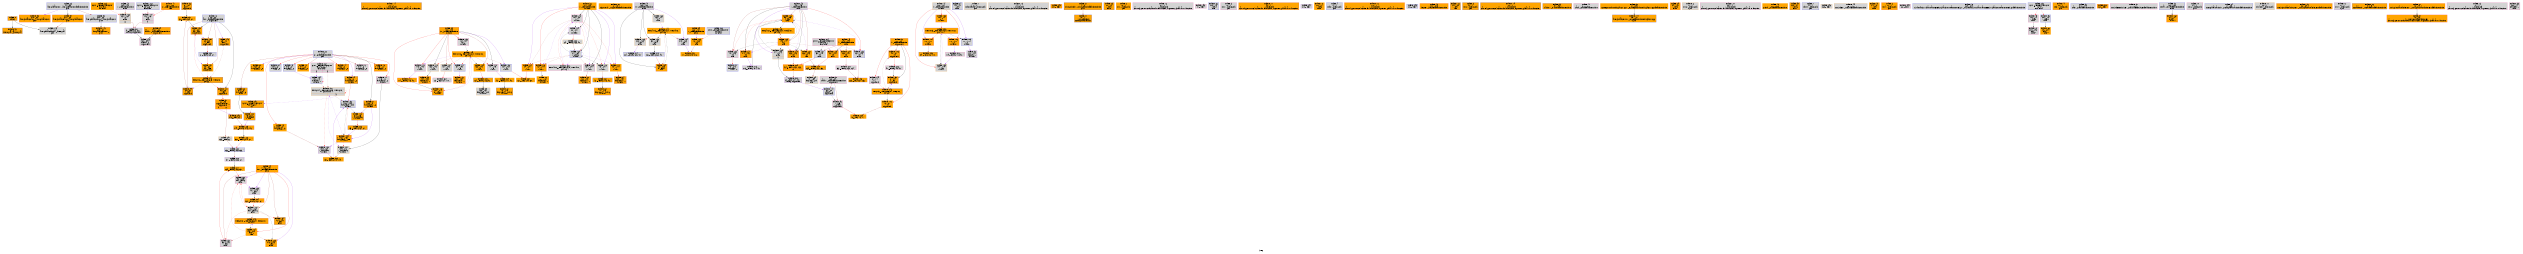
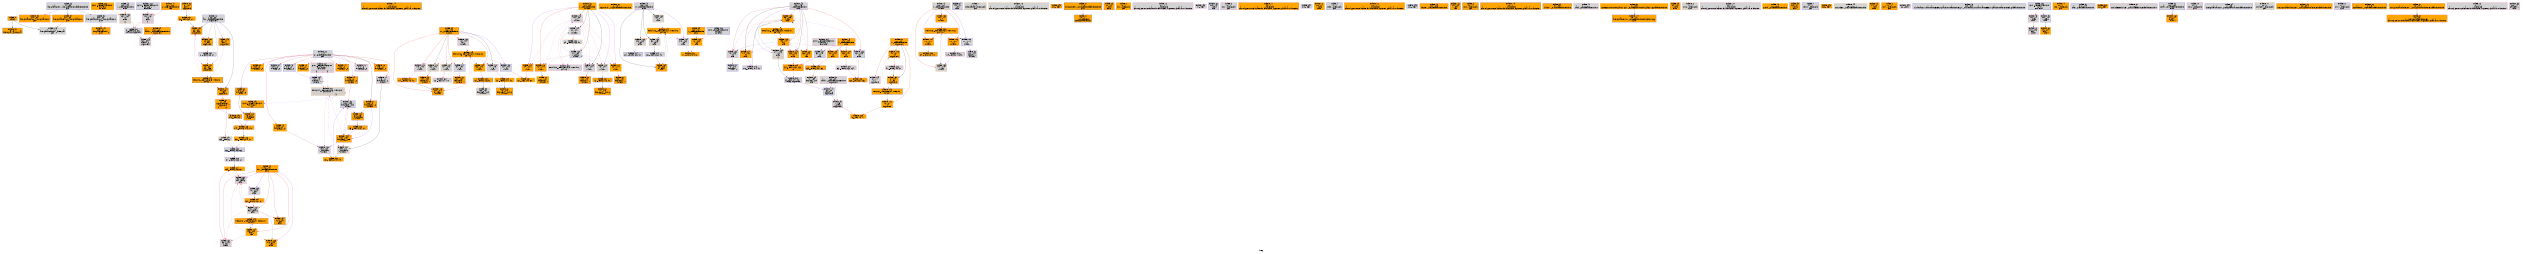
node "NodeID: 298": fillcolor lightgrey -> orange
node "NodeID: 99": removed
node "NodeID: 132": text "main" -> "atexit"
